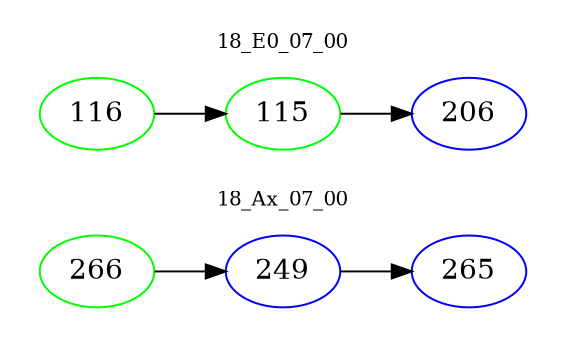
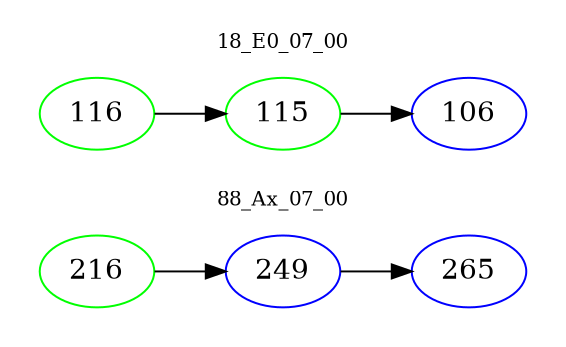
node "206": label "206" -> "106"
cluster "18_Ax_07_00": label "18_Ax_07_00" -> "88_Ax_07_00"
node "266": label "266" -> "216"
